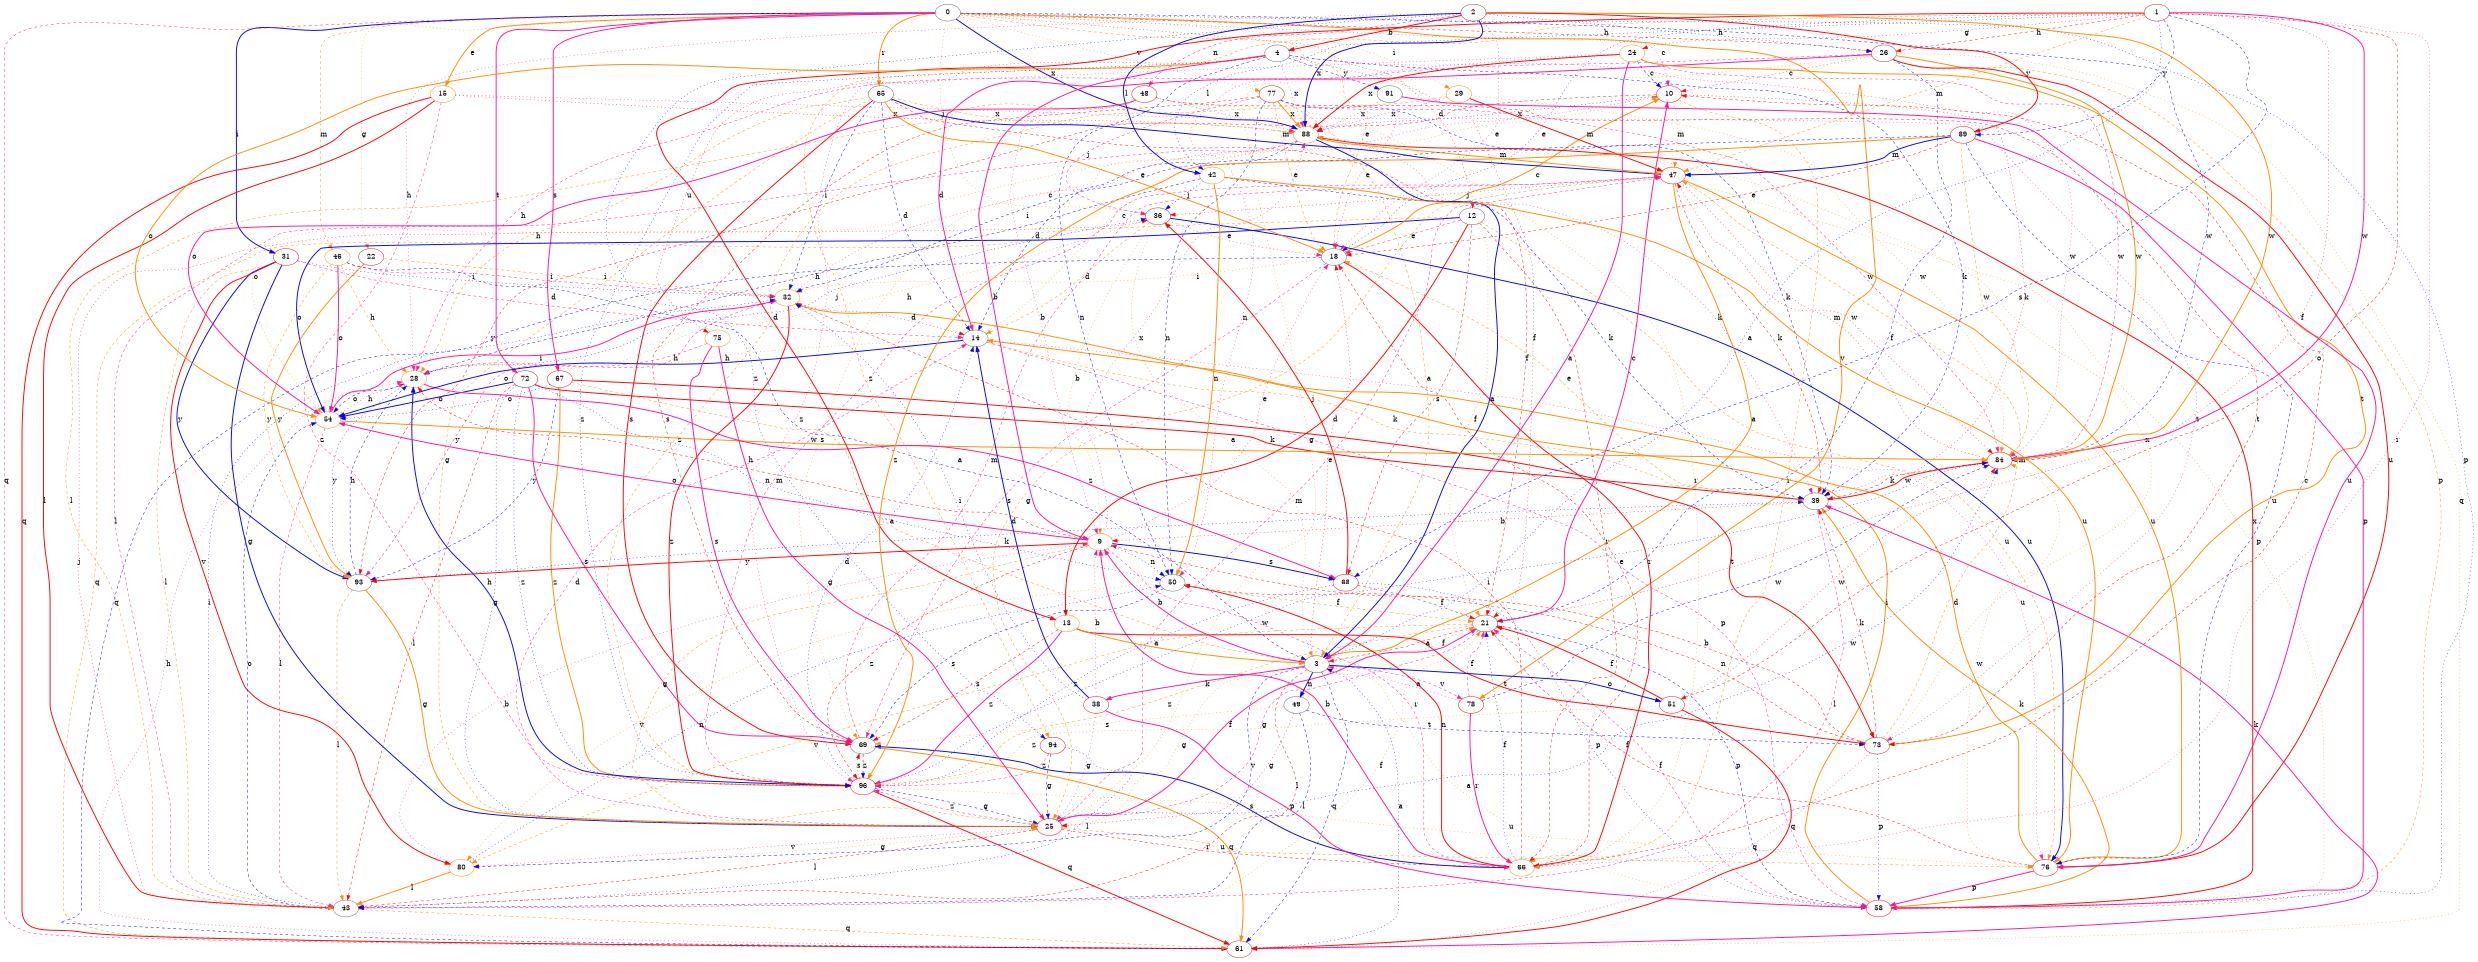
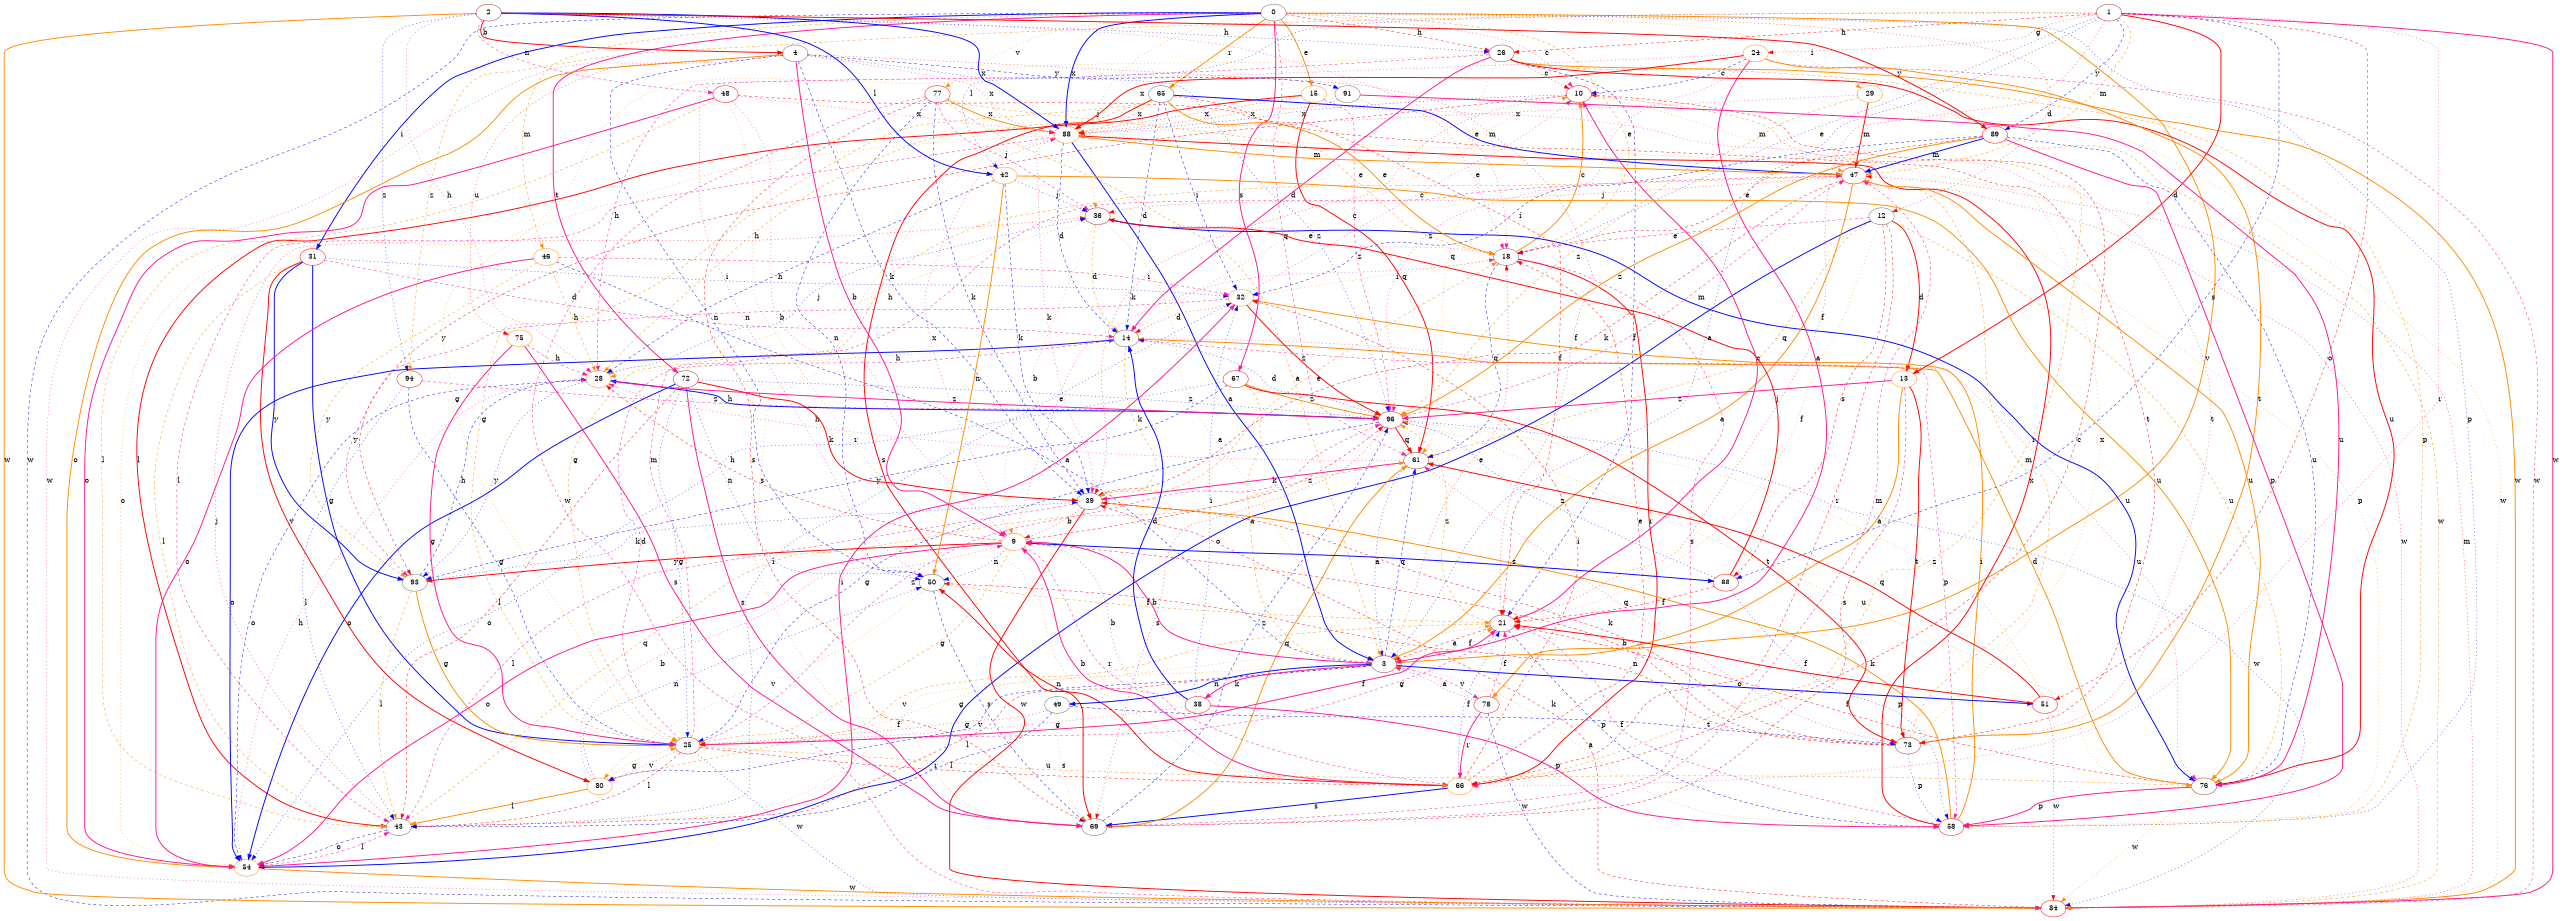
node "22": removed
edge "28" -> "68": now "28" -> "96"
